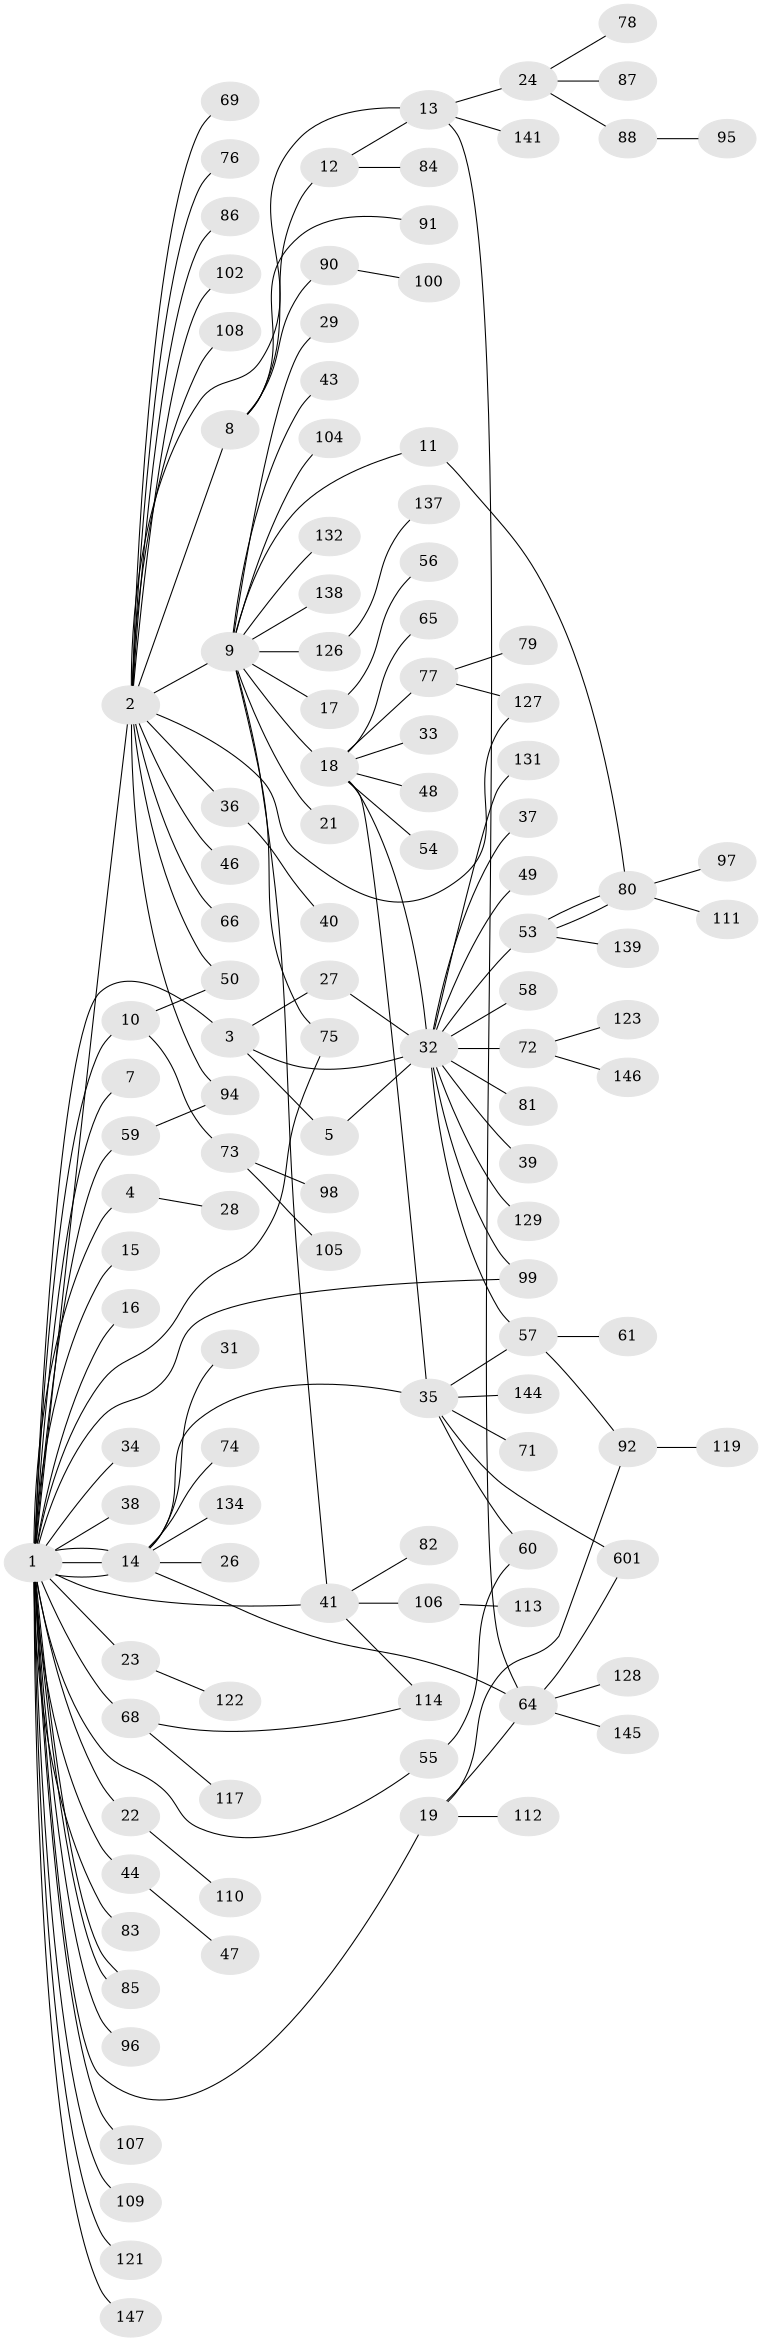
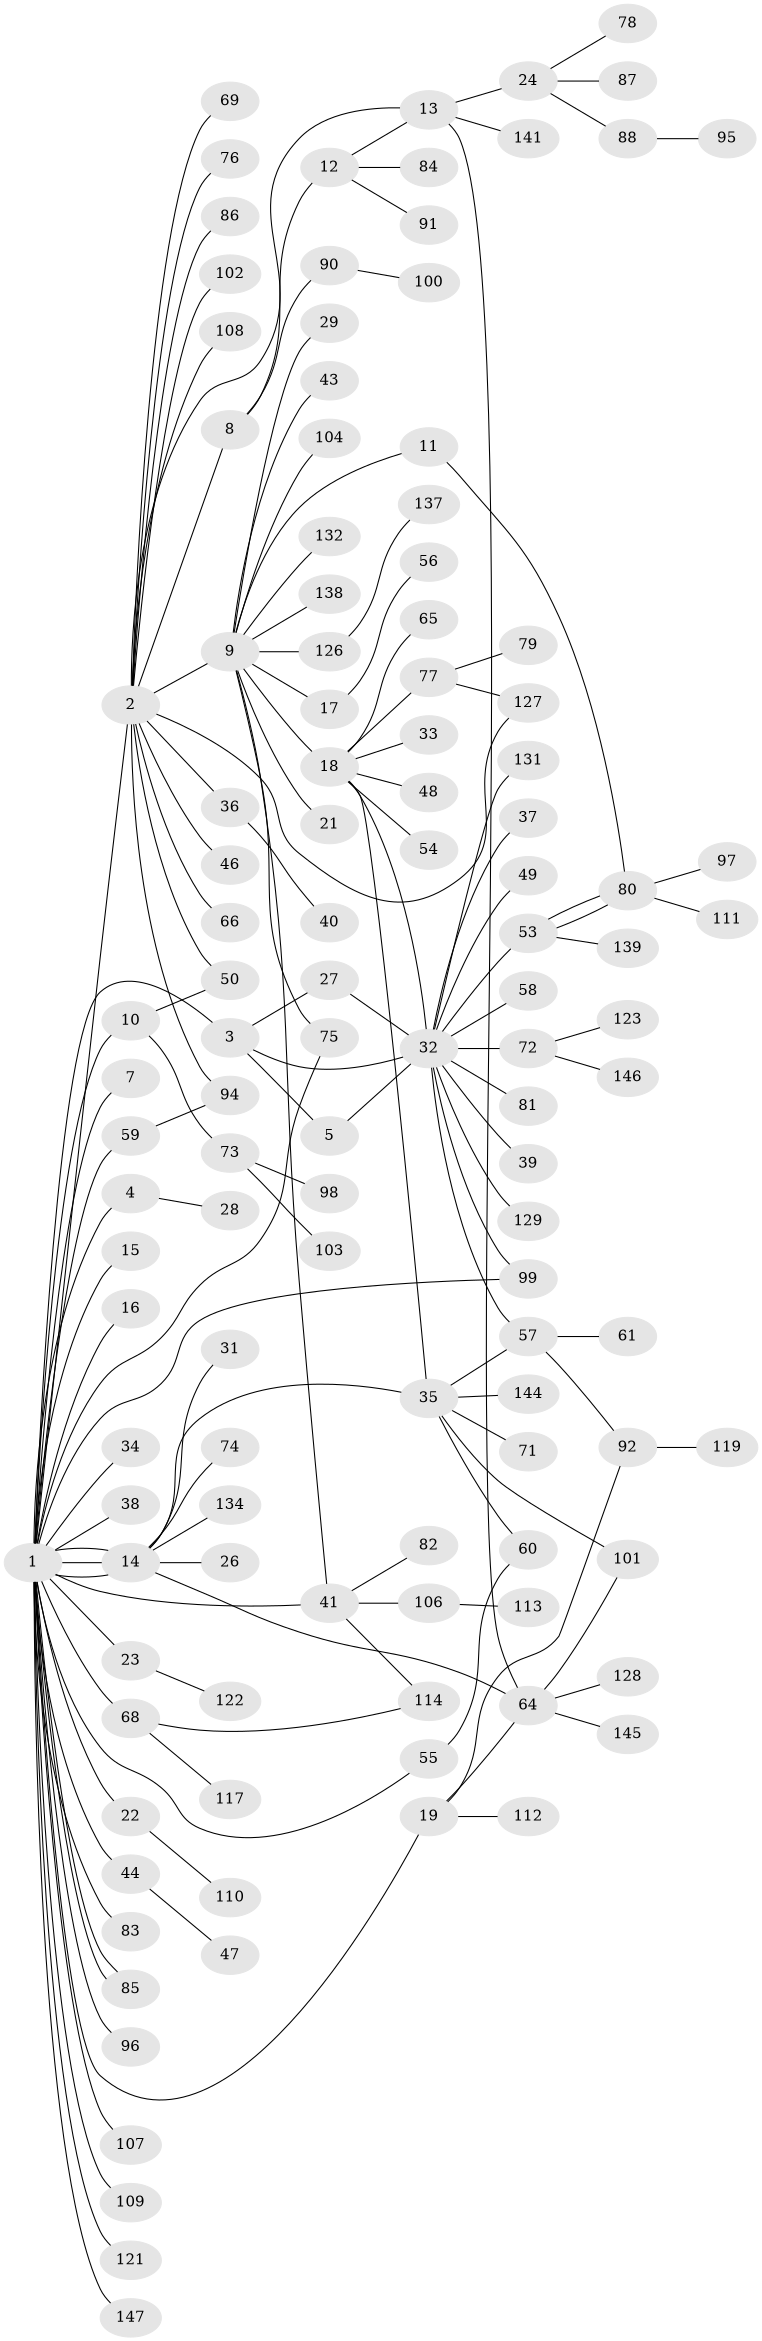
edge "91" -- "8": now "91" -- "12"
node "105": label "105" -> "103"
node "601": label "601" -> "101"
